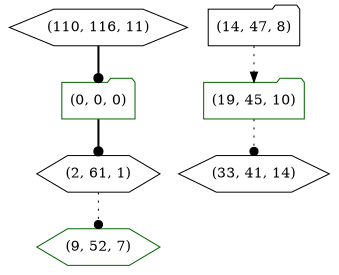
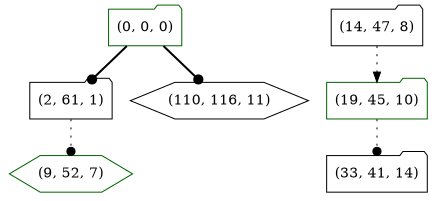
edge "(110, 116, 11)" -> "(0, 0, 0)": reversed
node "(2, 61, 1)": shape hexagon -> folder
node "(33, 41, 14)": shape hexagon -> folder
